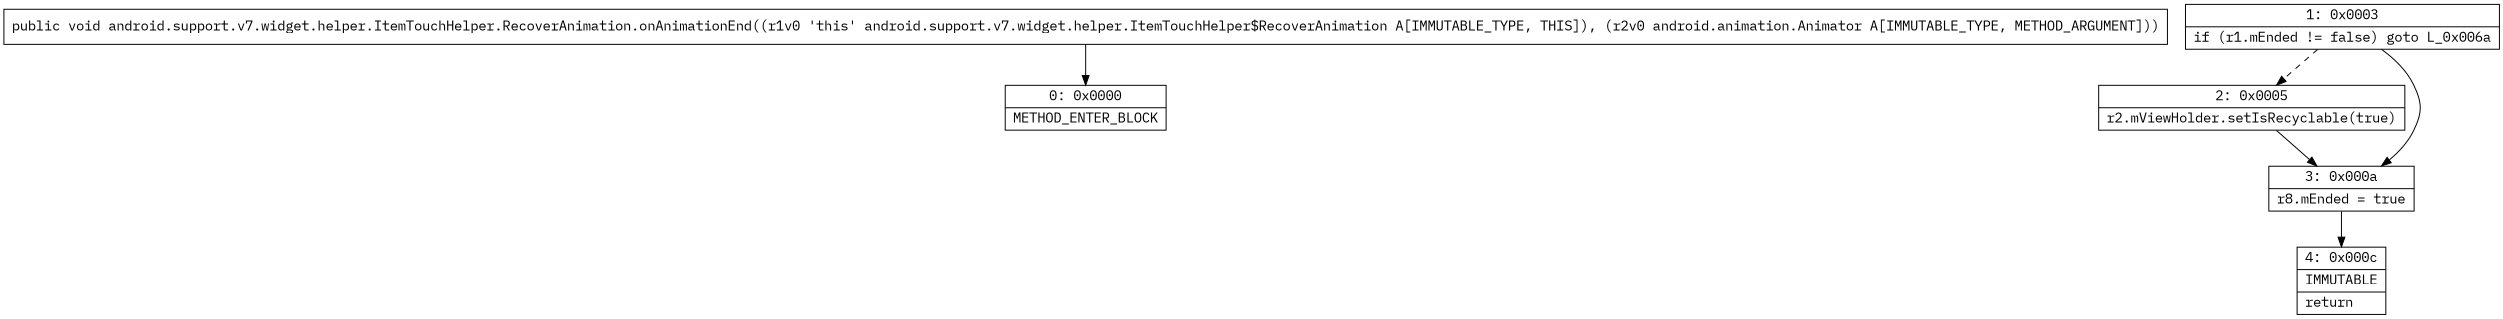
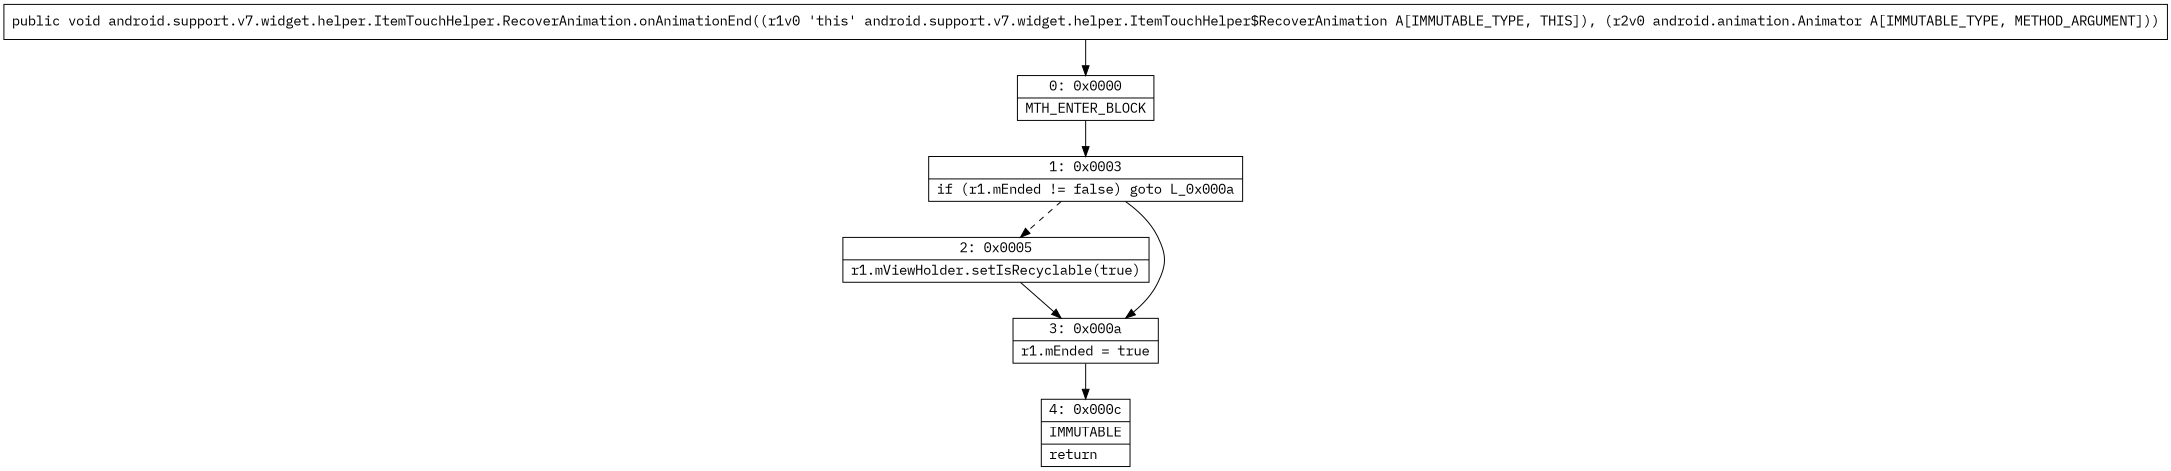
node "1: 0x0003": text "if (r1.mEnded != false) goto L_0x006a" -> "if (r1.mEnded != false) goto L_0x000a"
node "0: 0x0000": text "METHOD_ENTER_BLOCK" -> "MTH_ENTER_BLOCK"
node "2: 0x0005": text "r2.mViewHolder.setIsRecyclable(true)" -> "r1.mViewHolder.setIsRecyclable(true)"
edge "0: 0x0000" -> "1: 0x0003": added
node "3: 0x000a": text "r8.mEnded = true" -> "r1.mEnded = true"
